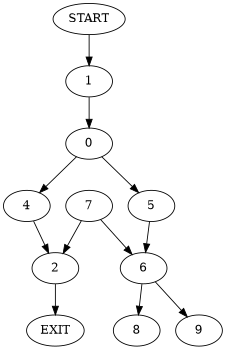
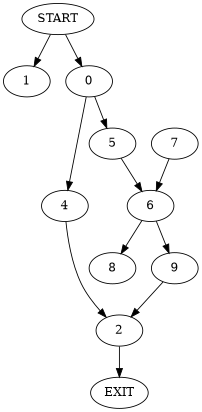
edge "1" -> "0": now "START" -> "0"
edge "7" -> "2": now "9" -> "2"
